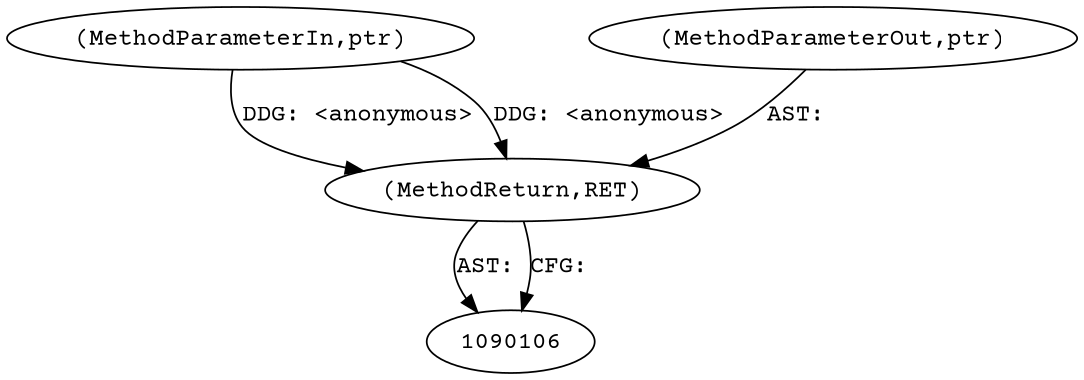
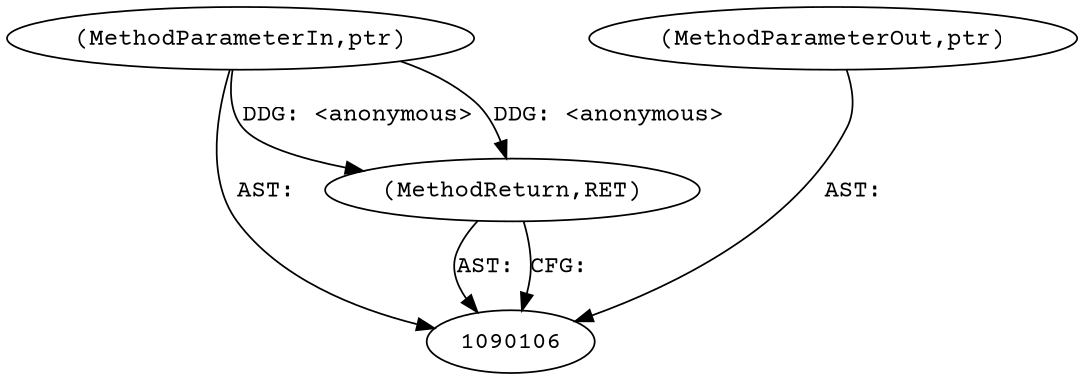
edge "(MethodParameterOut,ptr)" -> "(MethodReturn,RET)": now "(MethodParameterOut,ptr)" -> "1090106"
edge "(MethodParameterIn,ptr)" -> "1090106": added, label "AST:"
